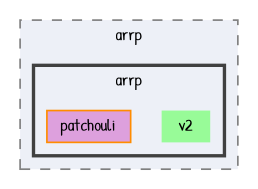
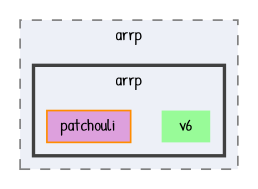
node "v2": label "v2" -> "v6"
